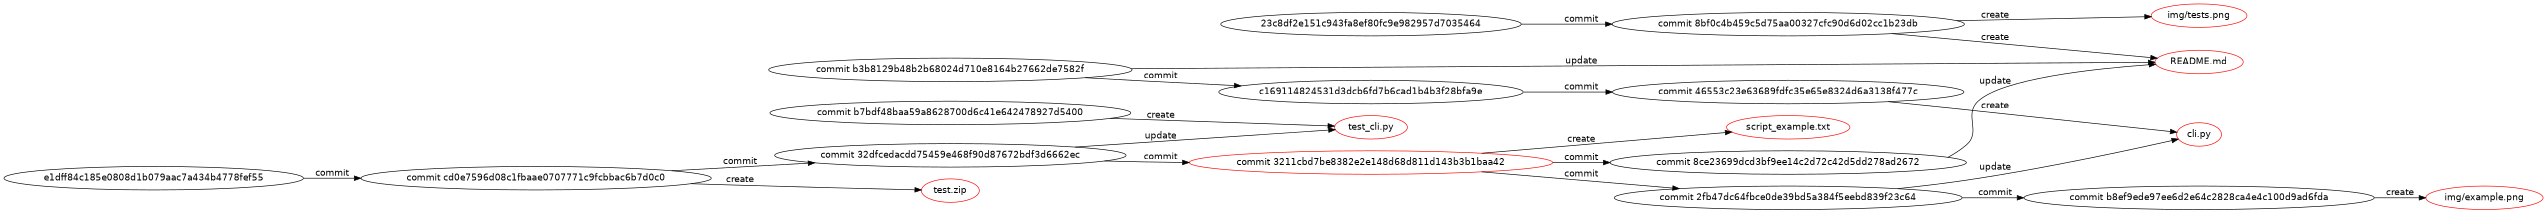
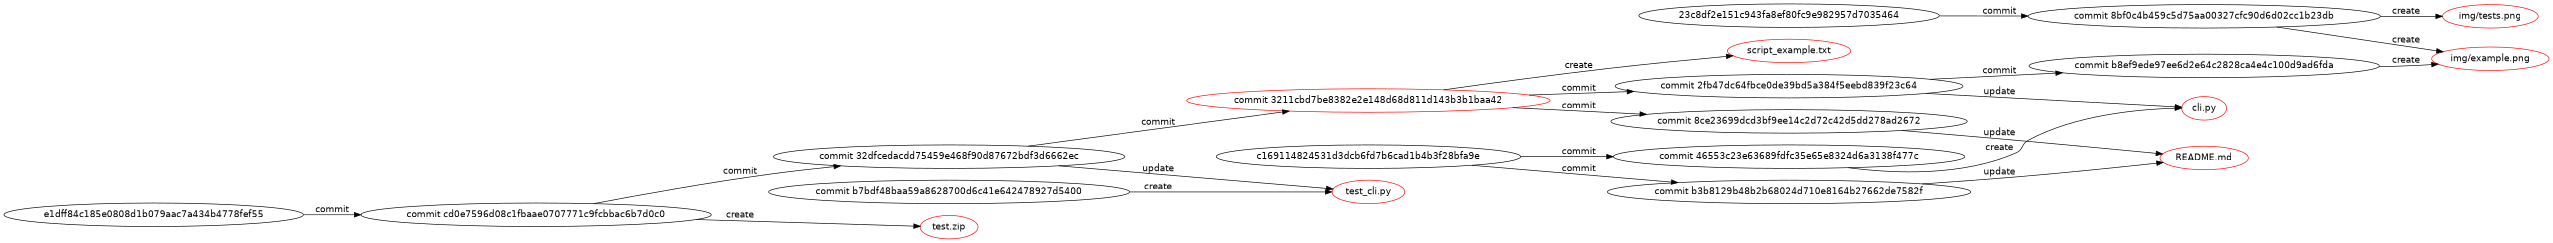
edge "commit 8bf0c4b459c5d75aa00327cfc90d6d02cc1b23db" -> "README.md": now "commit 8bf0c4b459c5d75aa00327cfc90d6d02cc1b23db" -> "img/example.png"
edge "commit b3b8129b48b2b68024d710e8164b27662de7582f" -> "c169114824531d3dcb6fd7b6cad1b4b3f28bfa9e": reversed
